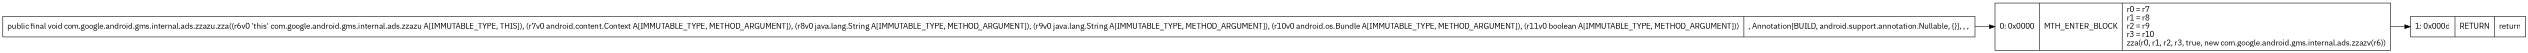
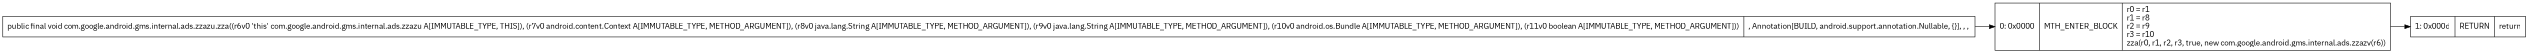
node "0: 0x0000": text "r0 = r7" -> "r0 = r1"
